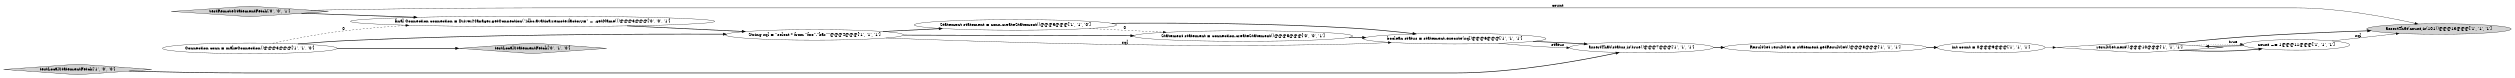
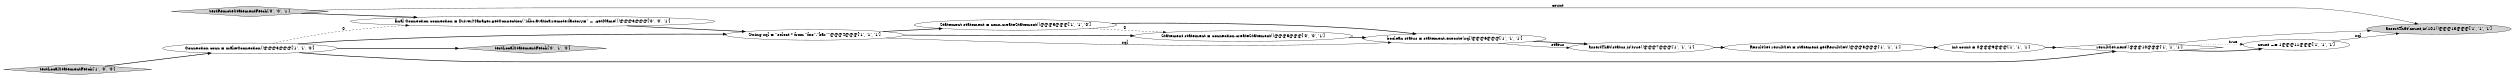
edge "resultSet.next()@@@10@@@['1', '1', '1']" -> "assertThat(count,is(101))@@@13@@@['1', '1', '1']": style bold -> solid
edge "count += 1@@@11@@@['1', '1', '1']" -> "resultSet.next()@@@10@@@['1', '1', '1']": now "Connection conn = makeConnection()@@@3@@@['1', '1', '0']" -> "resultSet.next()@@@10@@@['1', '1', '1']"
edge "int count = 0@@@9@@@['1', '1', '1']" -> "resultSet.next()@@@10@@@['1', '1', '1']": style solid -> bold
edge "testLocalStatementFetch['1', '0', '0']" -> "assertThat(status,is(true))@@@7@@@['1', '1', '1']": now "testLocalStatementFetch['1', '0', '0']" -> "Connection conn = makeConnection()@@@3@@@['1', '1', '0']"
